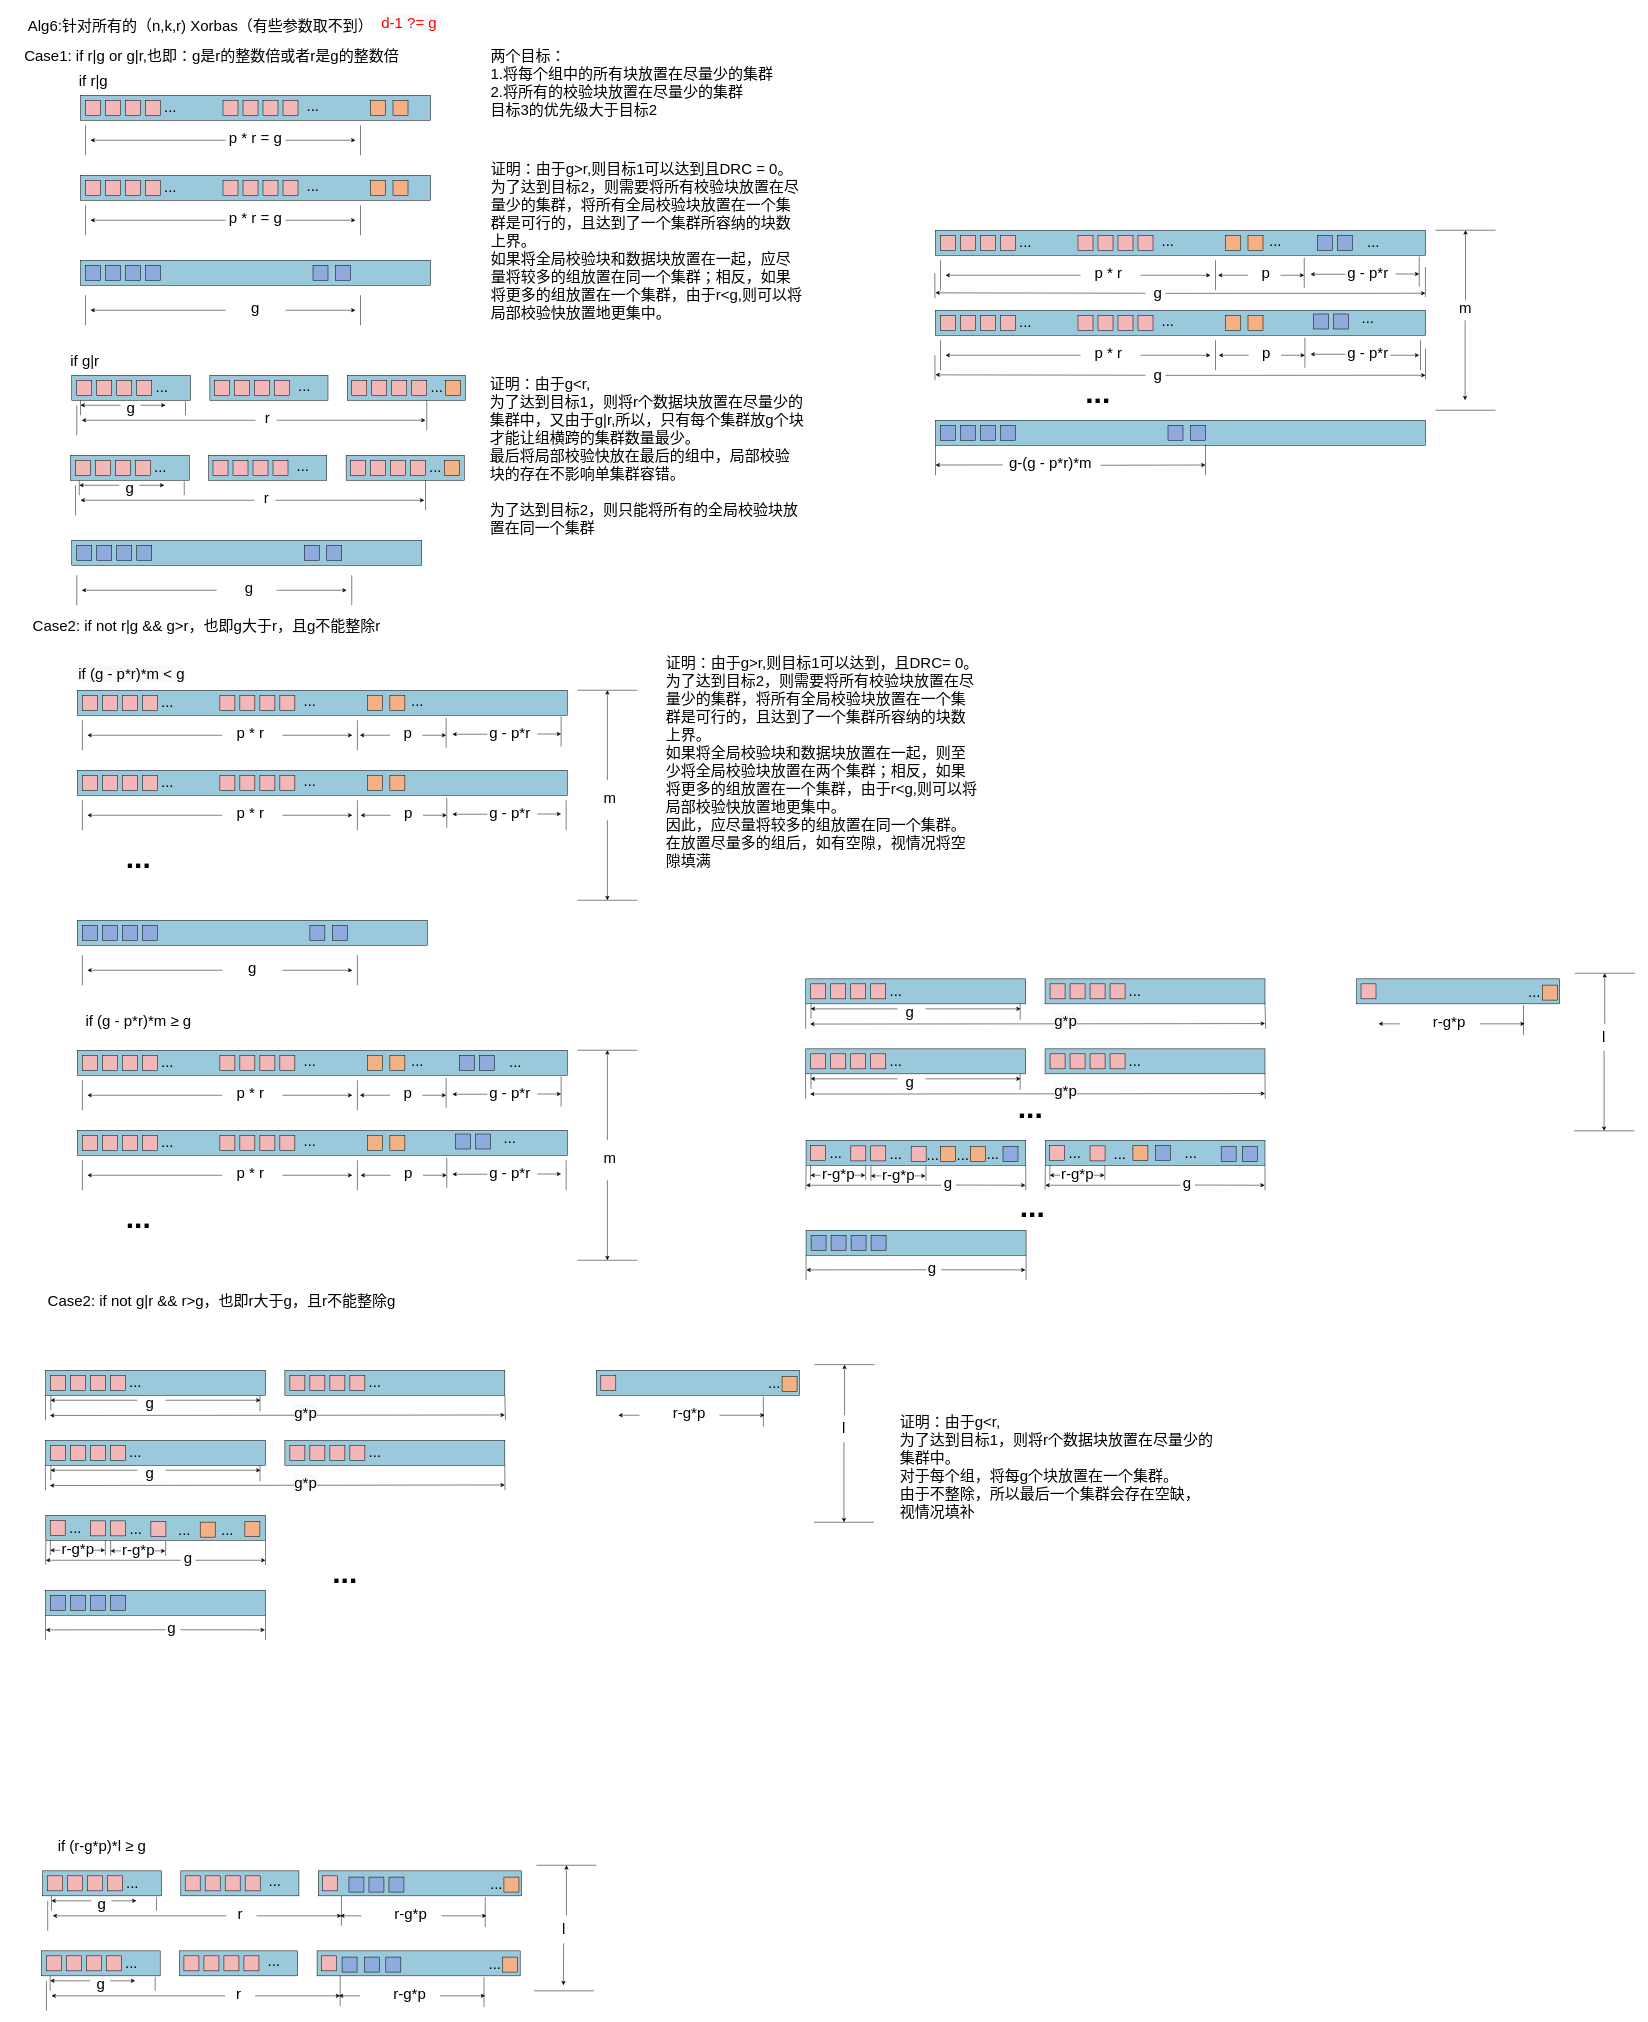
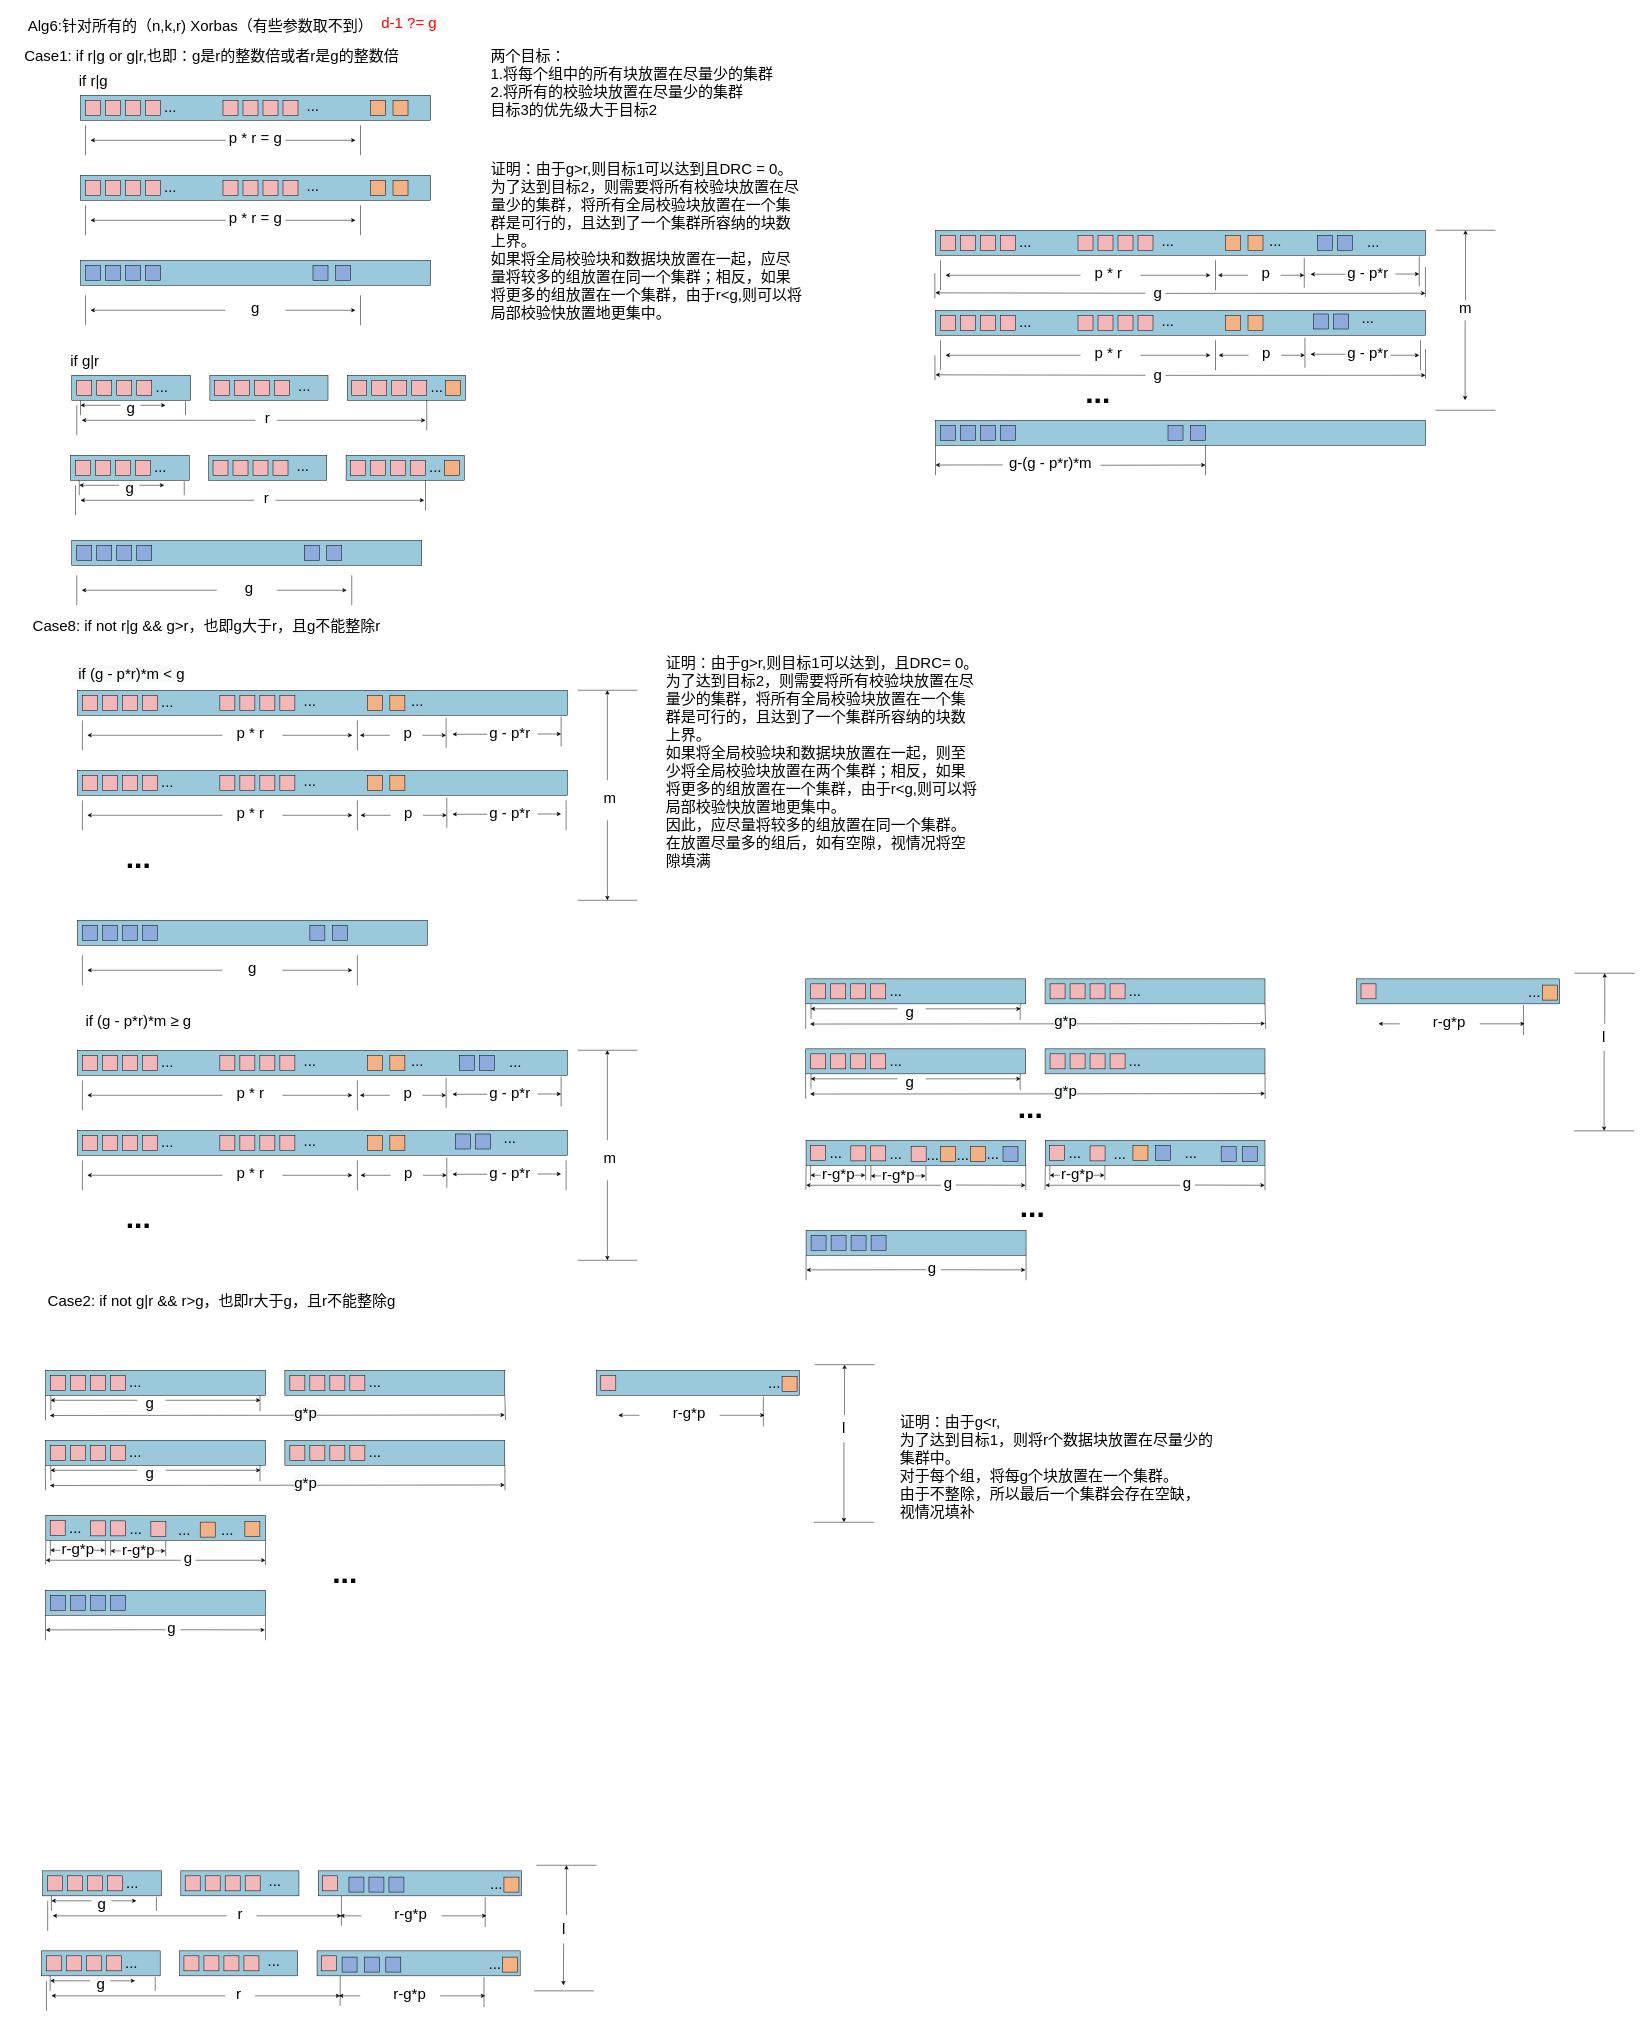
node "证明：由于g<r, 为了达到目标1，则将r个数据块放置在尽量少的集群中，又由于g|r,所以，只有每个集群放g个块才能让组横跨的集群数量最少。 最后将局部校验快放在最后的组中，局部校验块的存在不影响单集群容错。 为了达到目标2，则只能将所有的全局校验块放置在同一个集群": removed
node "Case2: if not r|g && g>r，也即g大于r，且g不能整除r": label "Case2: if not r|g && g>r，也即g大于r，且g不能整除r" -> "Case8: if not r|g && g>r，也即g大于r，且g不能整除r"
node "if (r-g*p)*l ≥ g": removed
